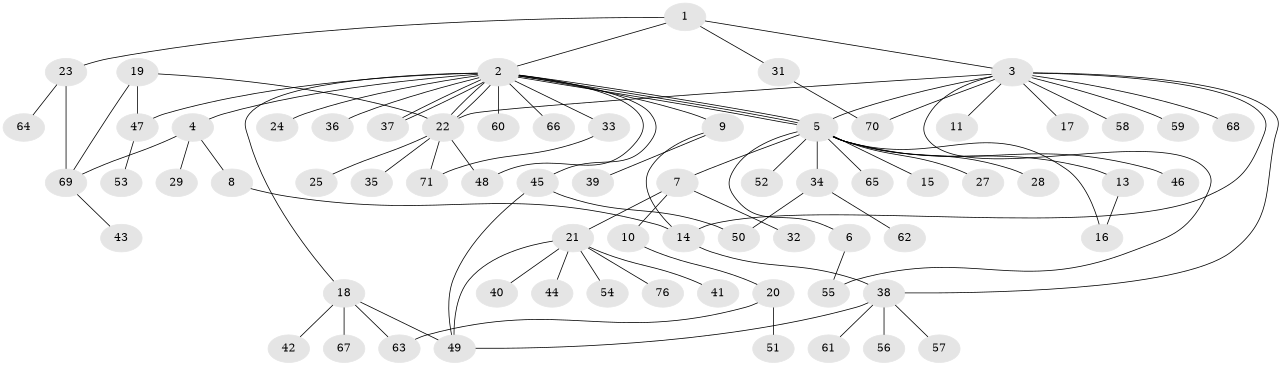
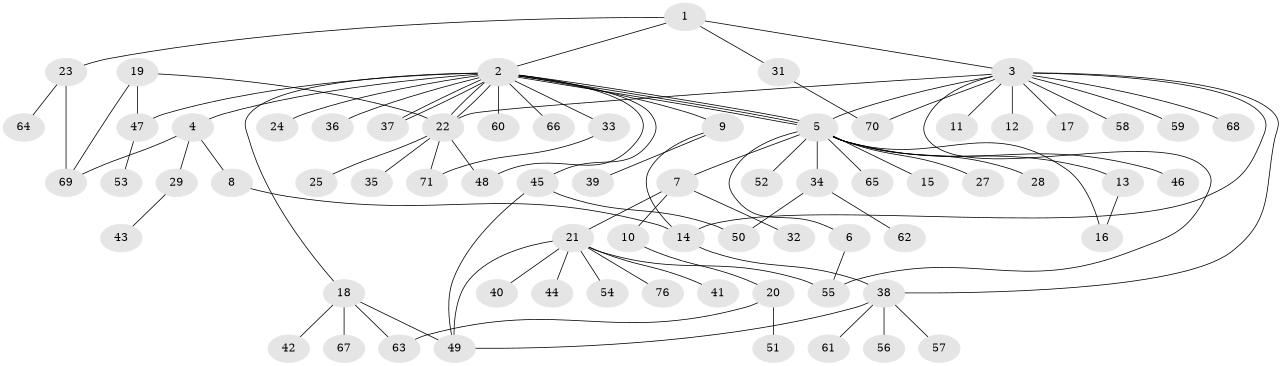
node "12": added
edge "69" -- "43": now "29" -- "43"
edge "21" -- "55": added
